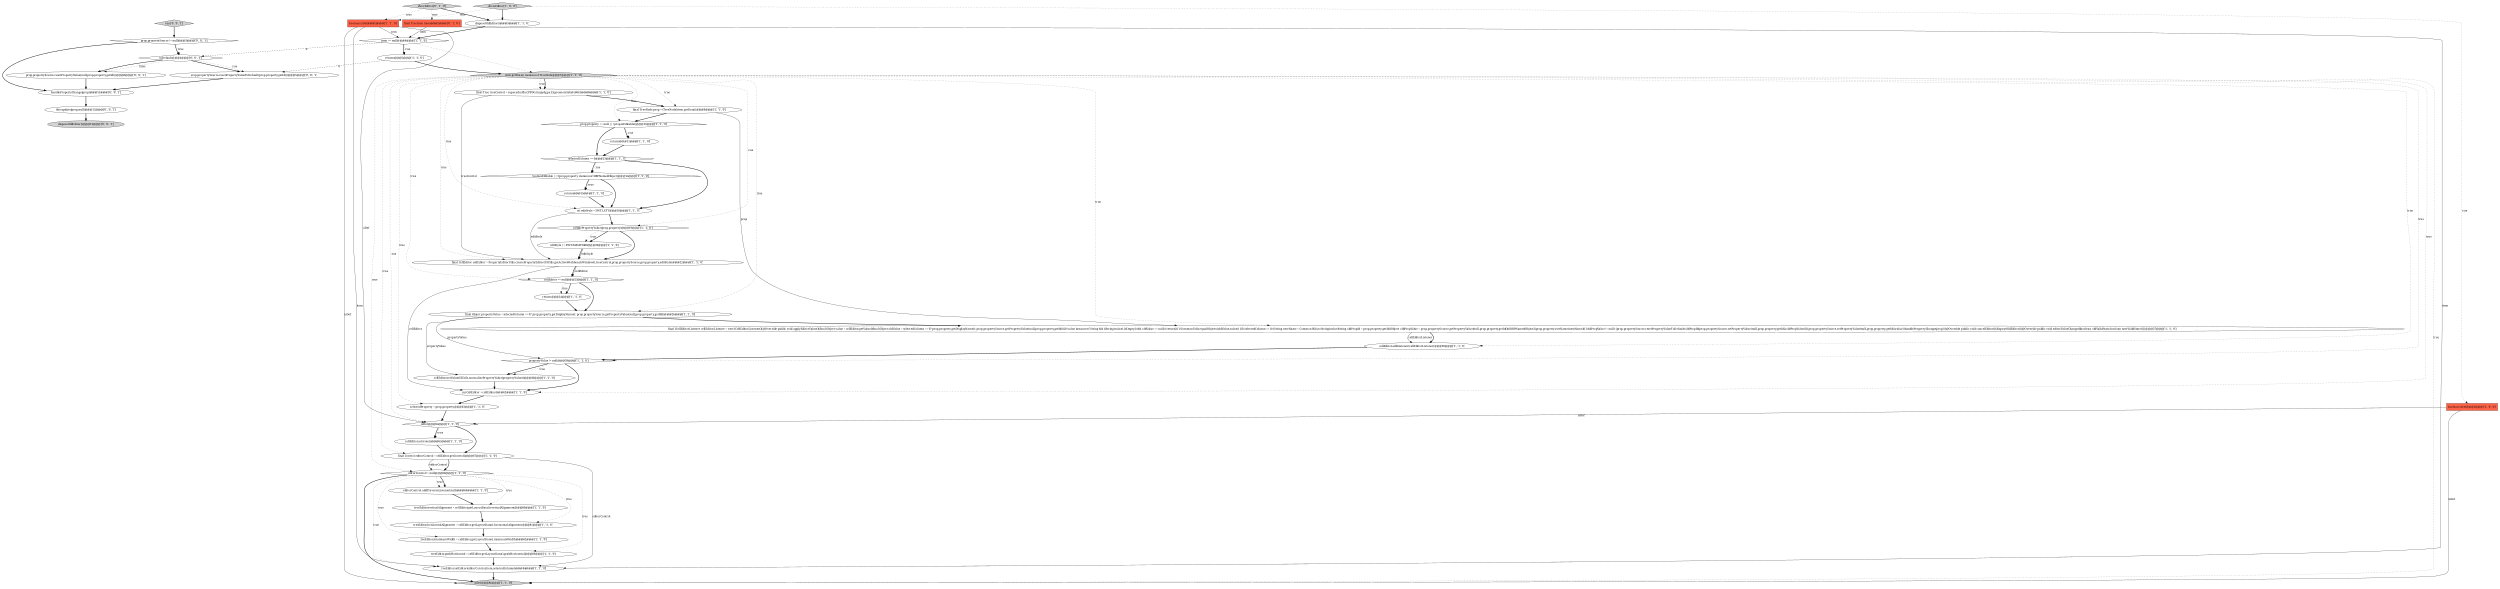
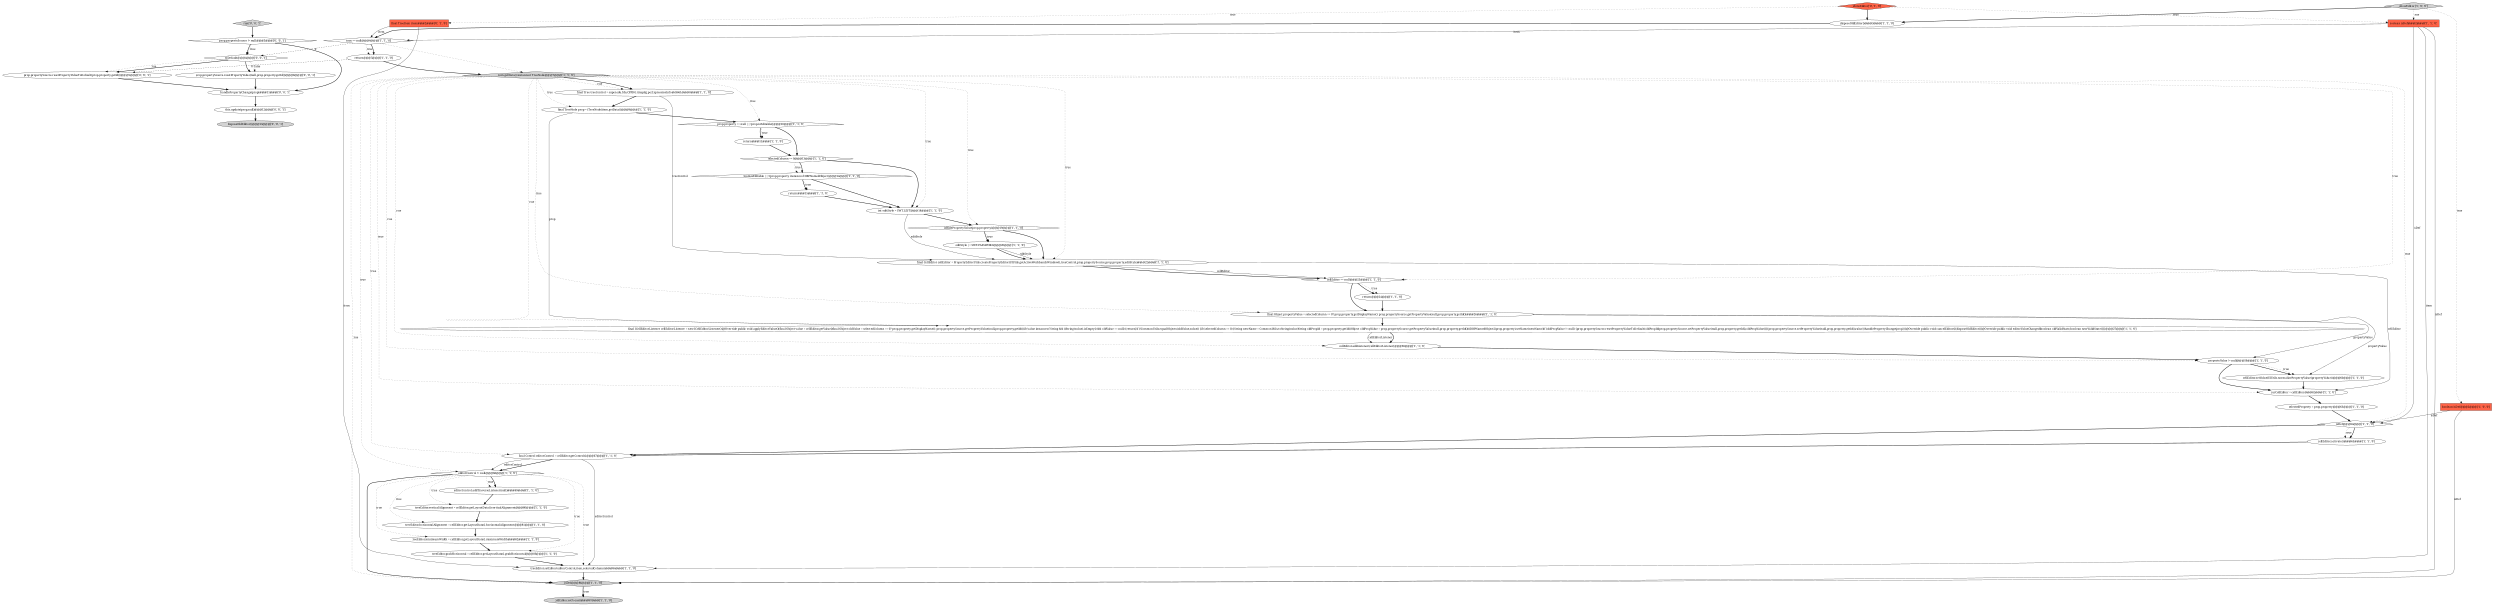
node "showEditor['0', '1', '0']": fillcolor lightgray -> tomato
edge "item.getData() instanceof TreeNode@@@7@@@['1', '1', '0']" -> "selectedProperty = prop.property@@@63@@@['1', '1', '0']": removed, label "true"
node "propertyValue != null@@@59@@@['1', '1', '0']": shape diamond -> ellipse
node "cellEditor.setFocus()@@@87@@@['1', '1', '0']": added
